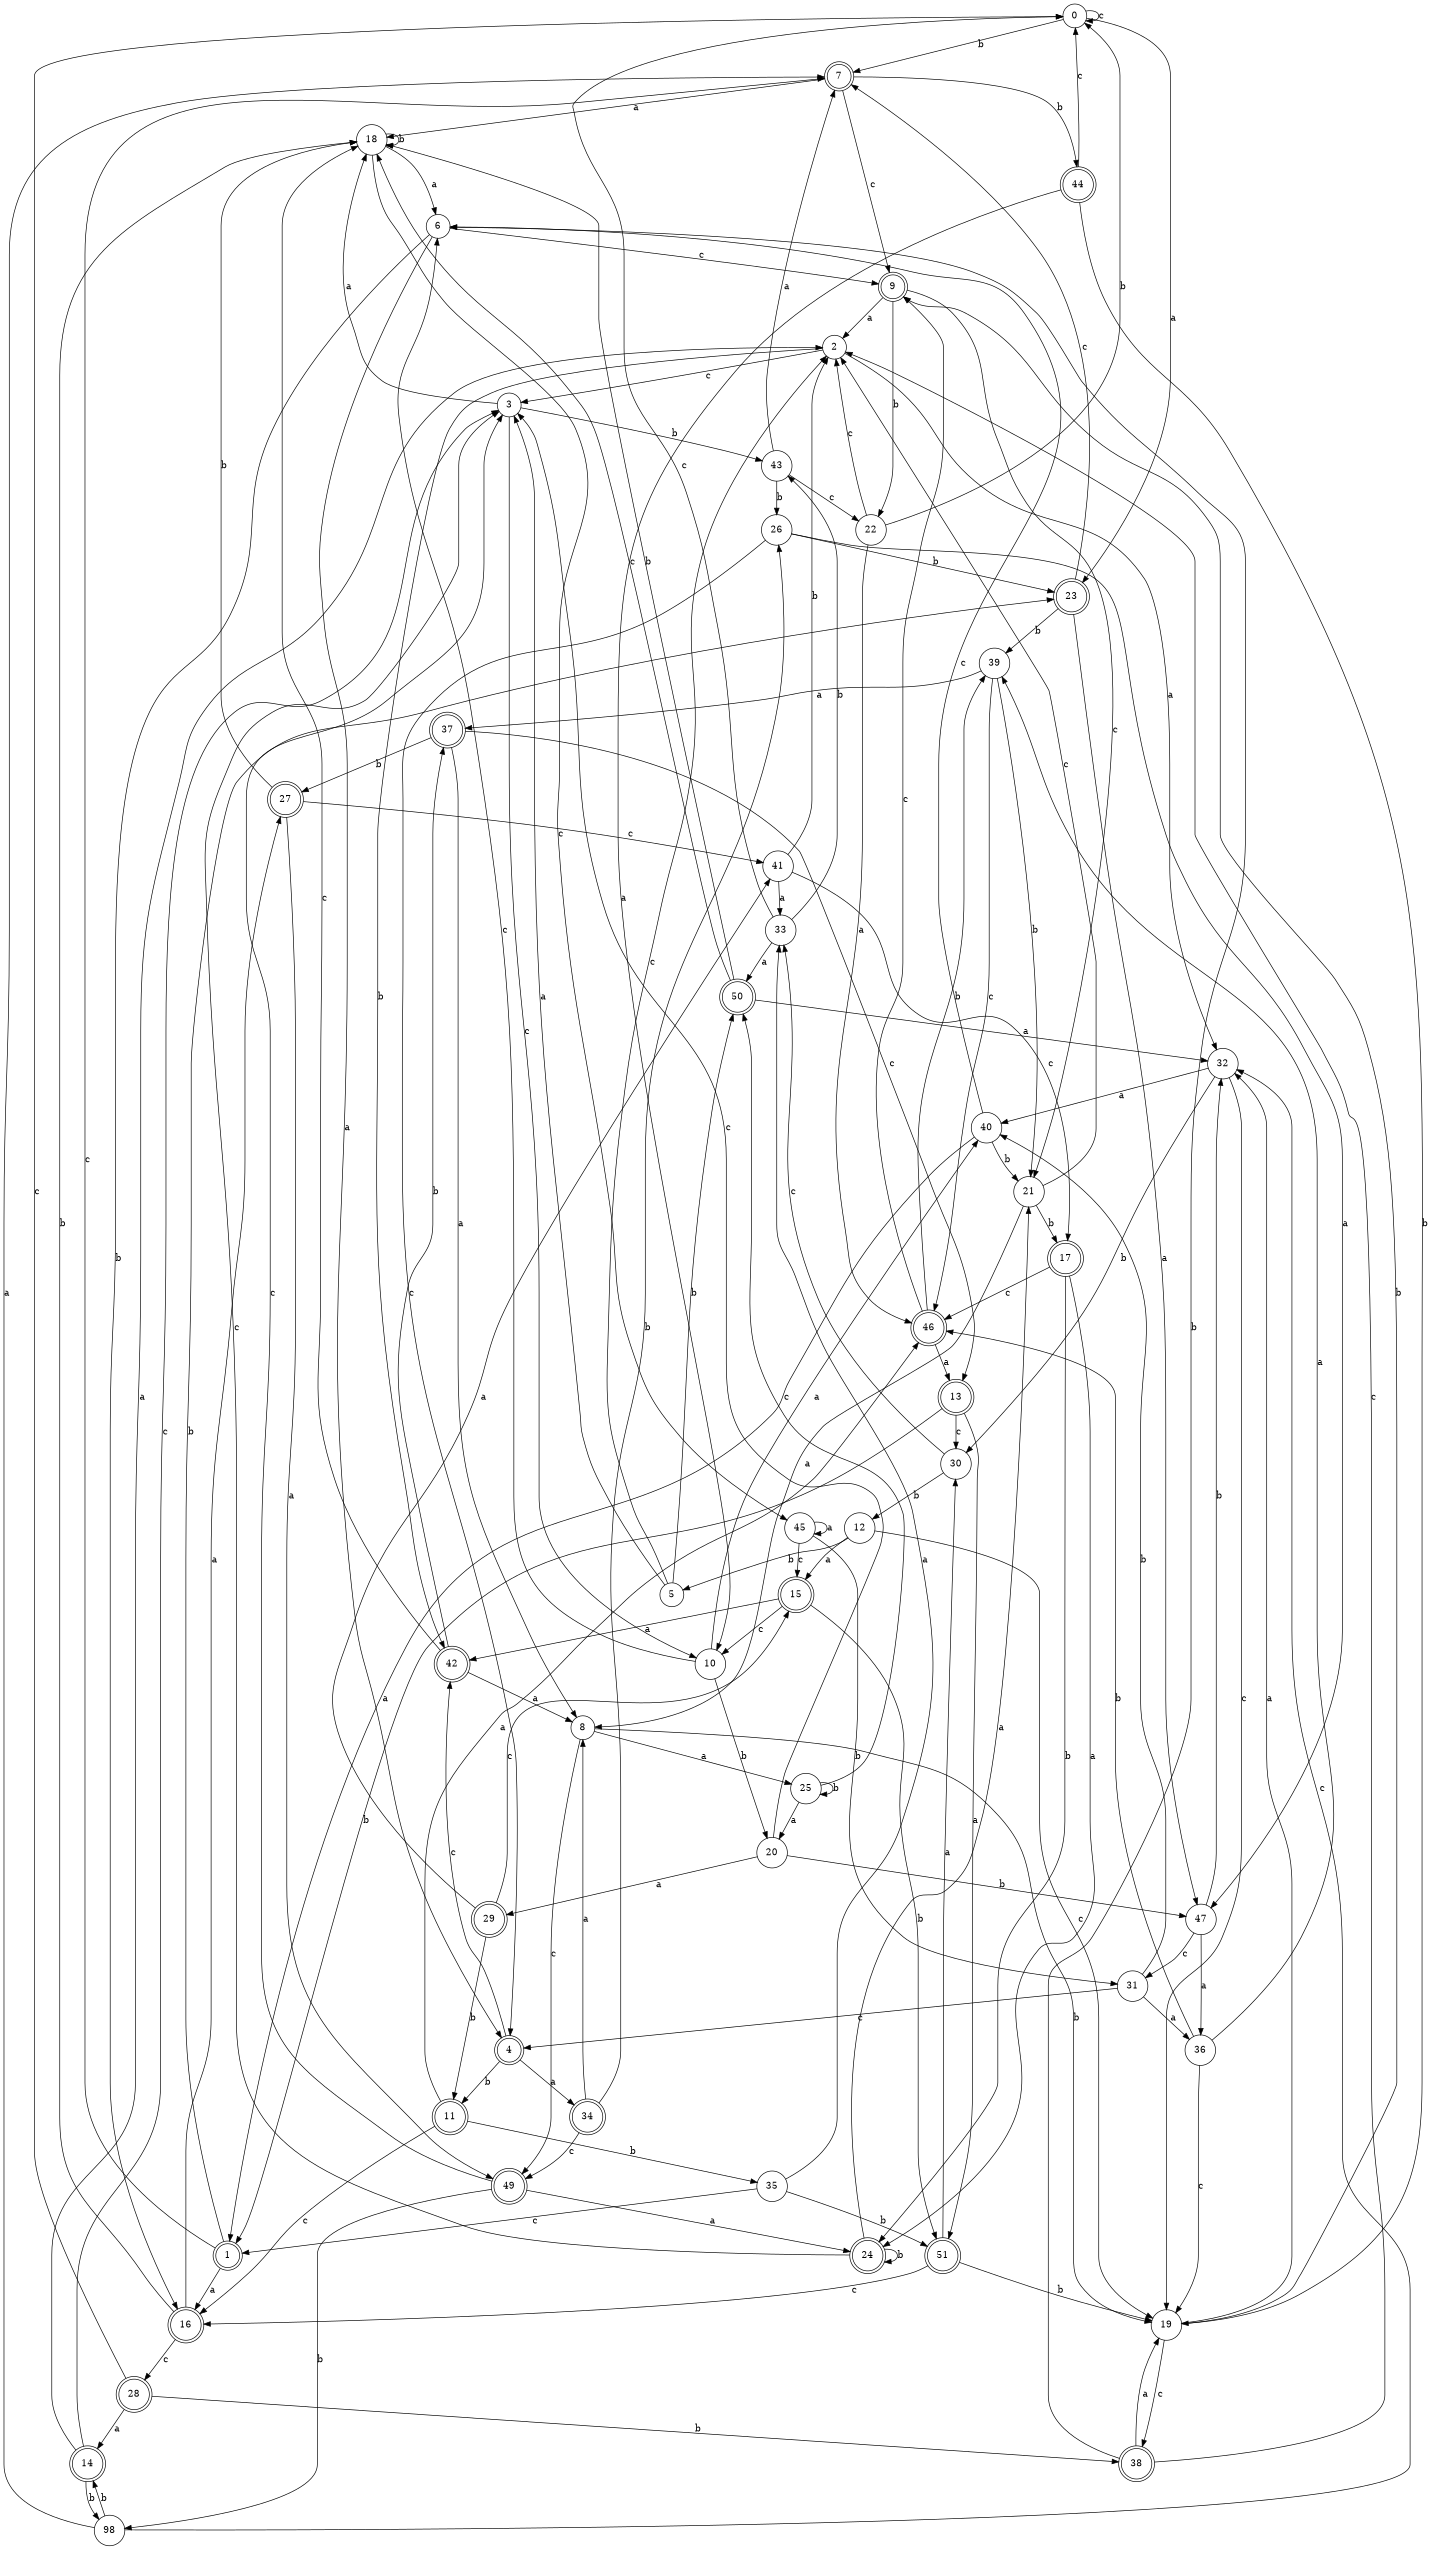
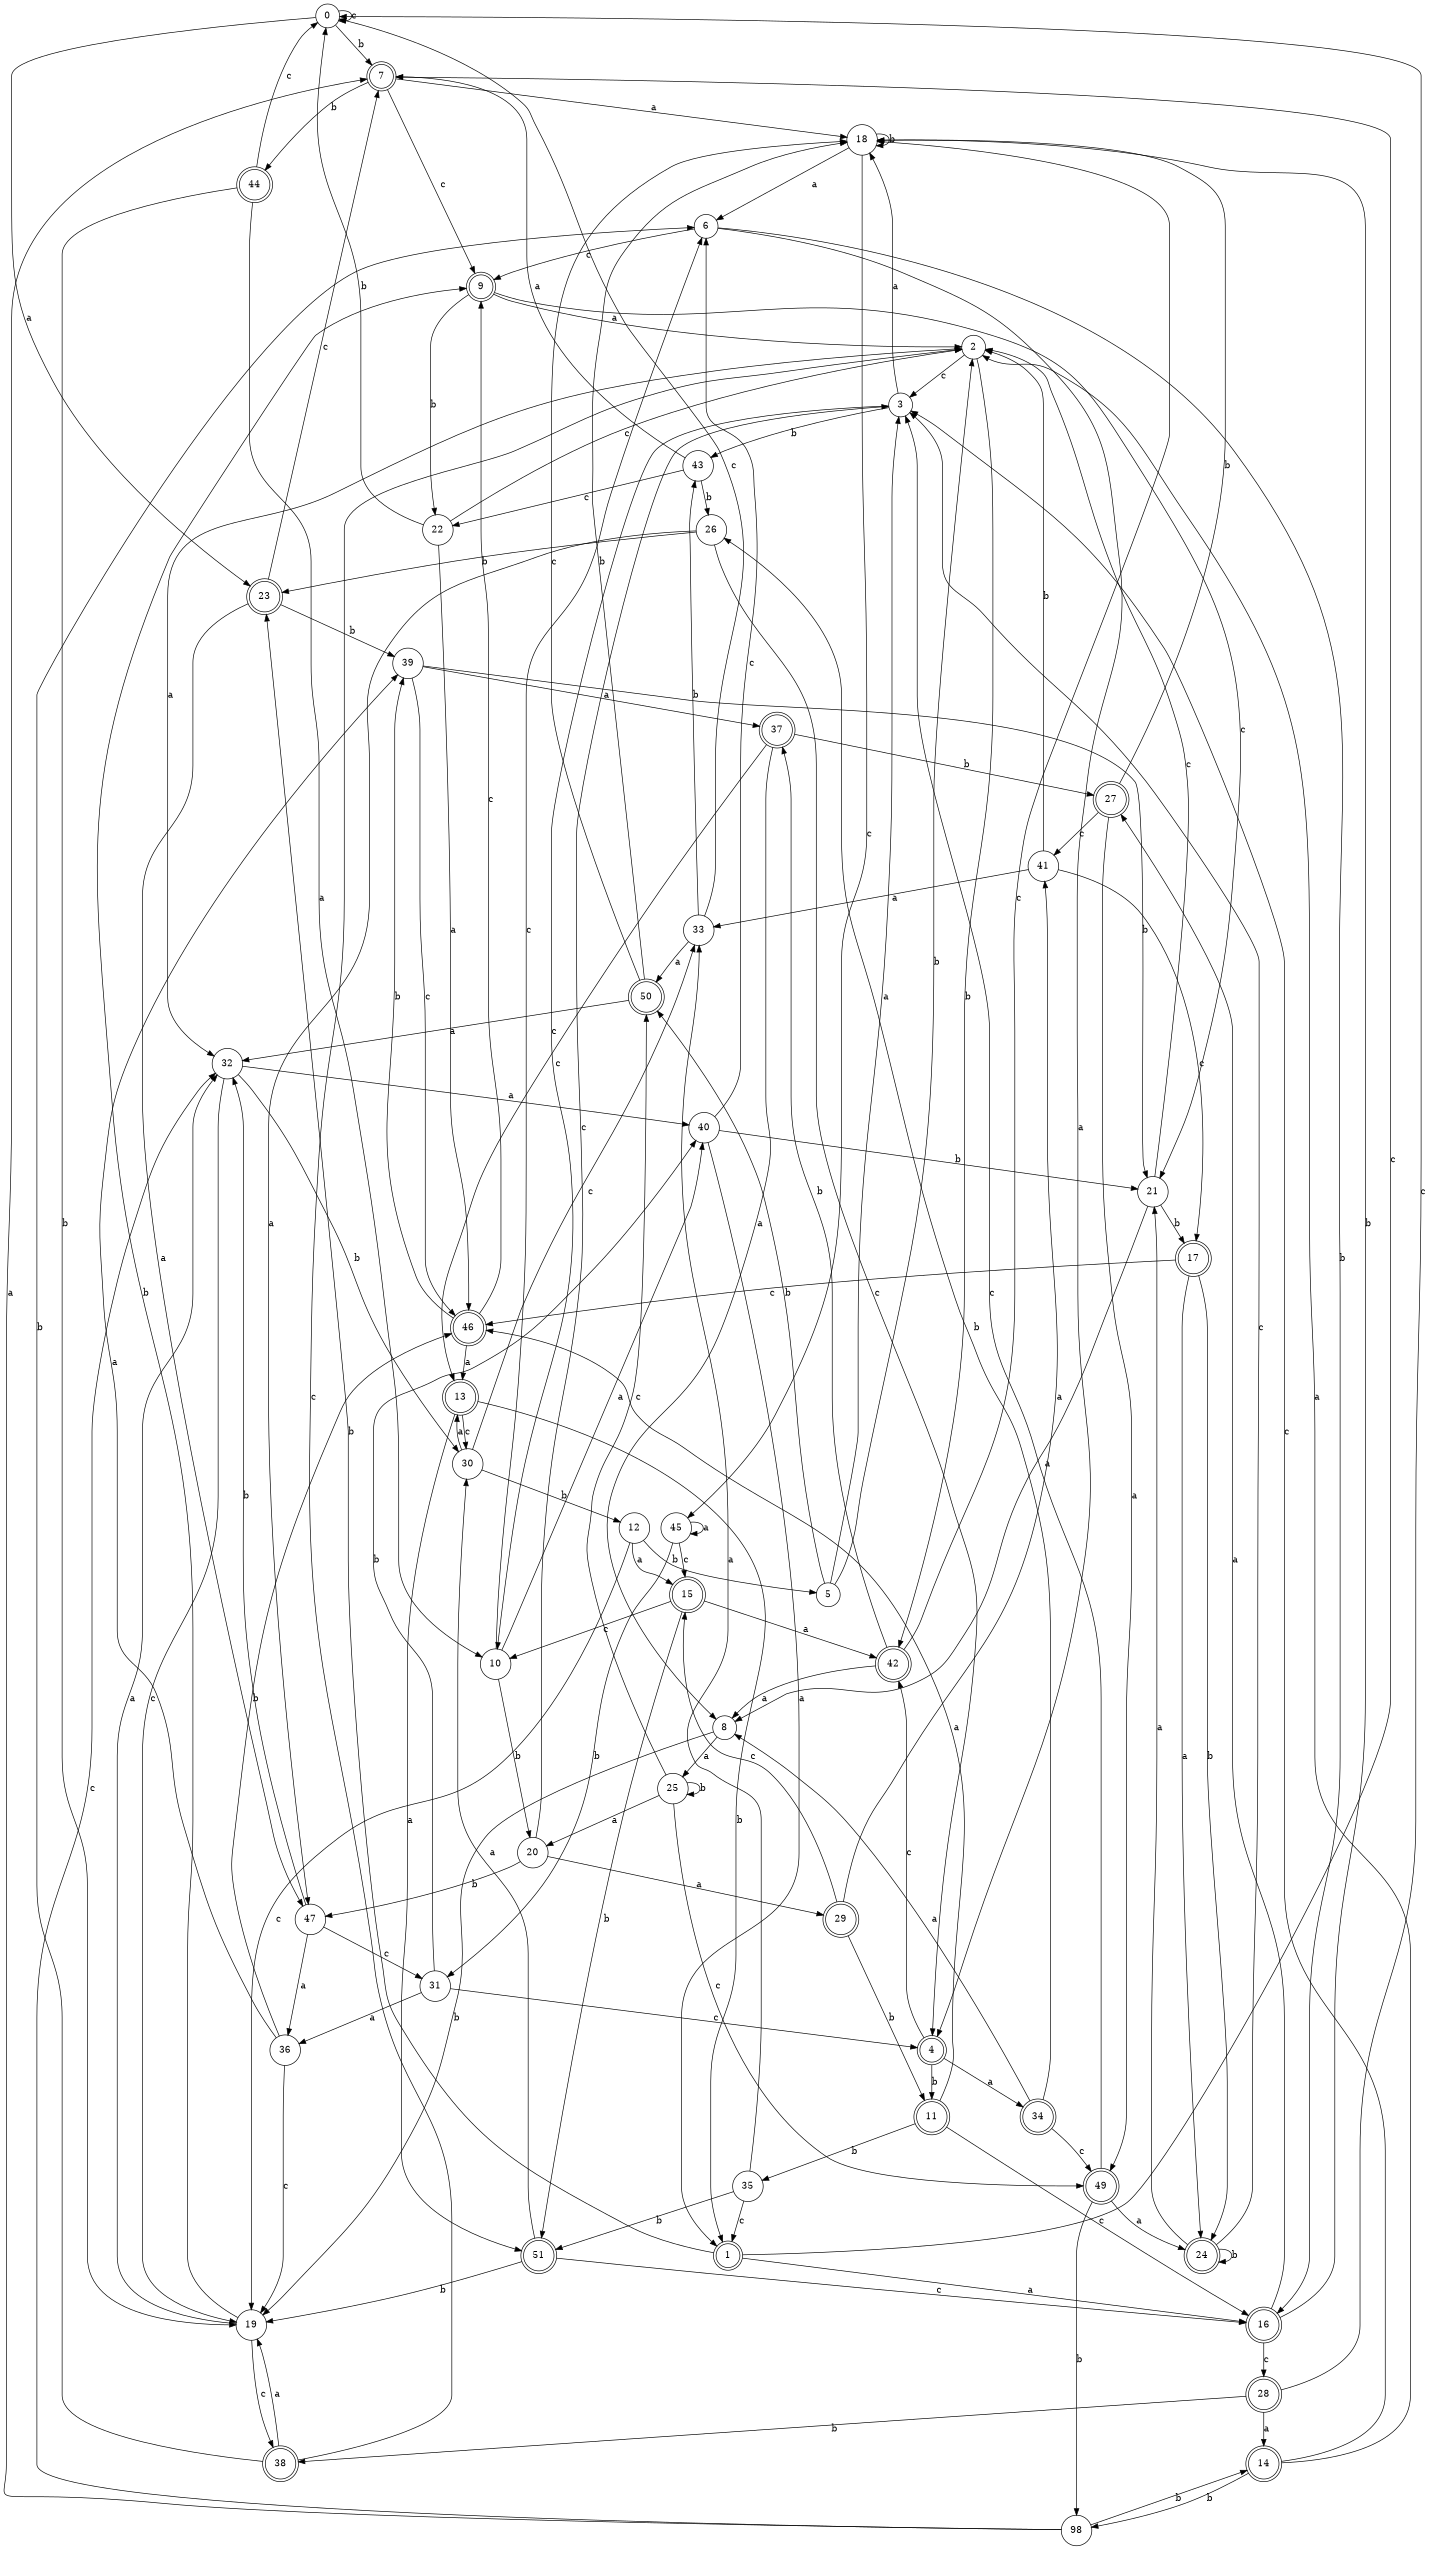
edge "5" -> "2": label "c" -> "b"
edge "30" -> "13": added, label "a"
edge "8" -> "49": now "25" -> "49"
